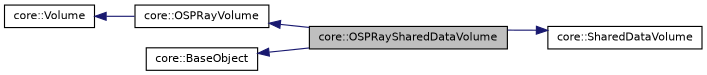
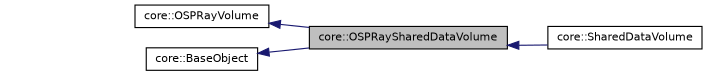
node "core::Volume": removed
edge "core::OSPRaySharedDataVolume" -> "core::SharedDataVolume": reversed
